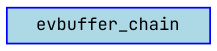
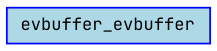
node "evbuffer_chain": label "evbuffer_chain" -> "evbuffer_evbuffer"
